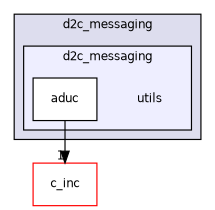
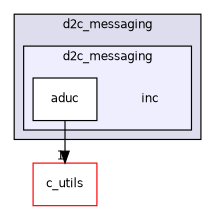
node "utils": label "utils" -> "inc"
node "c_inc": label "c_inc" -> "c_utils"
